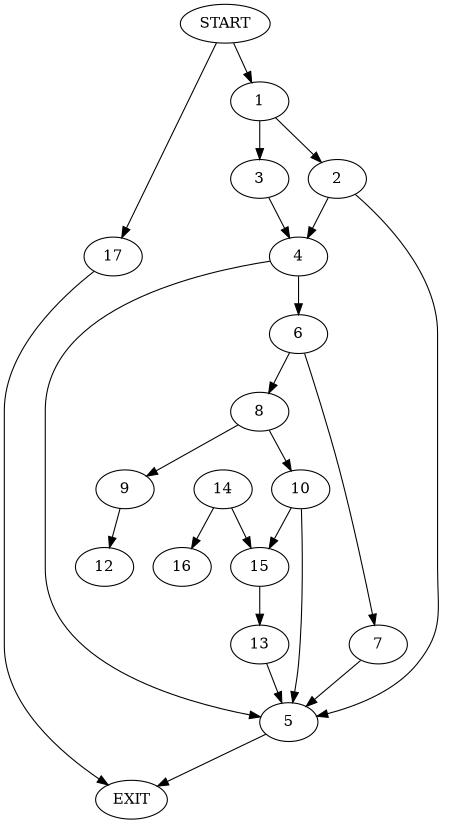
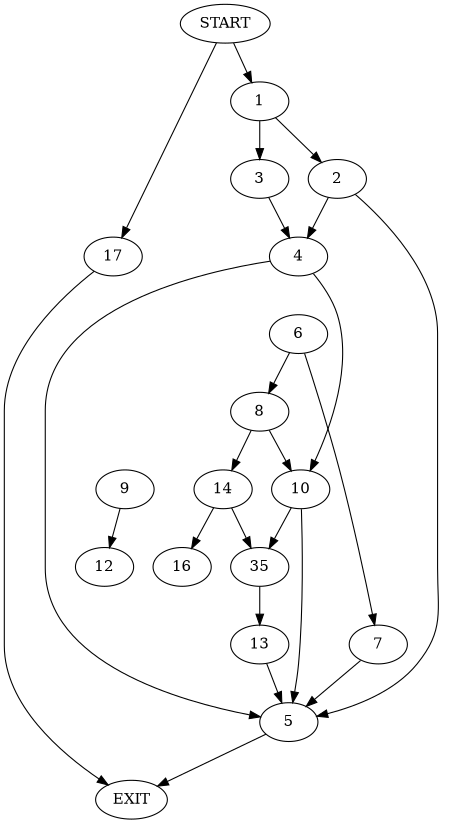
edge "4" -> "6": now "4" -> "10"
edge "8" -> "9": now "8" -> "14"
node "15": label "15" -> "35"
